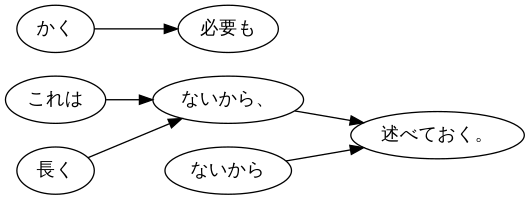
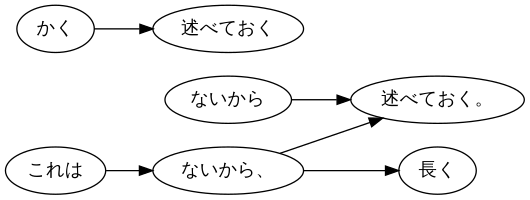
node "必要も": label "必要も" -> "述べておく"
edge "長く" -> "ないから、": reversed
